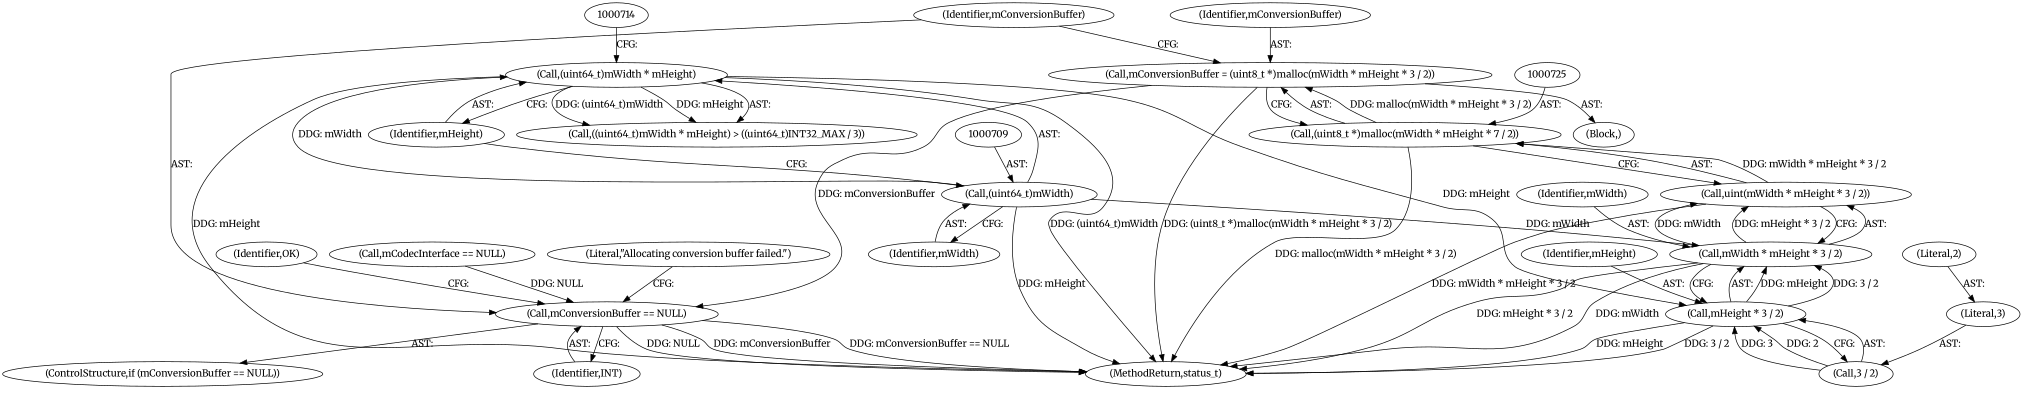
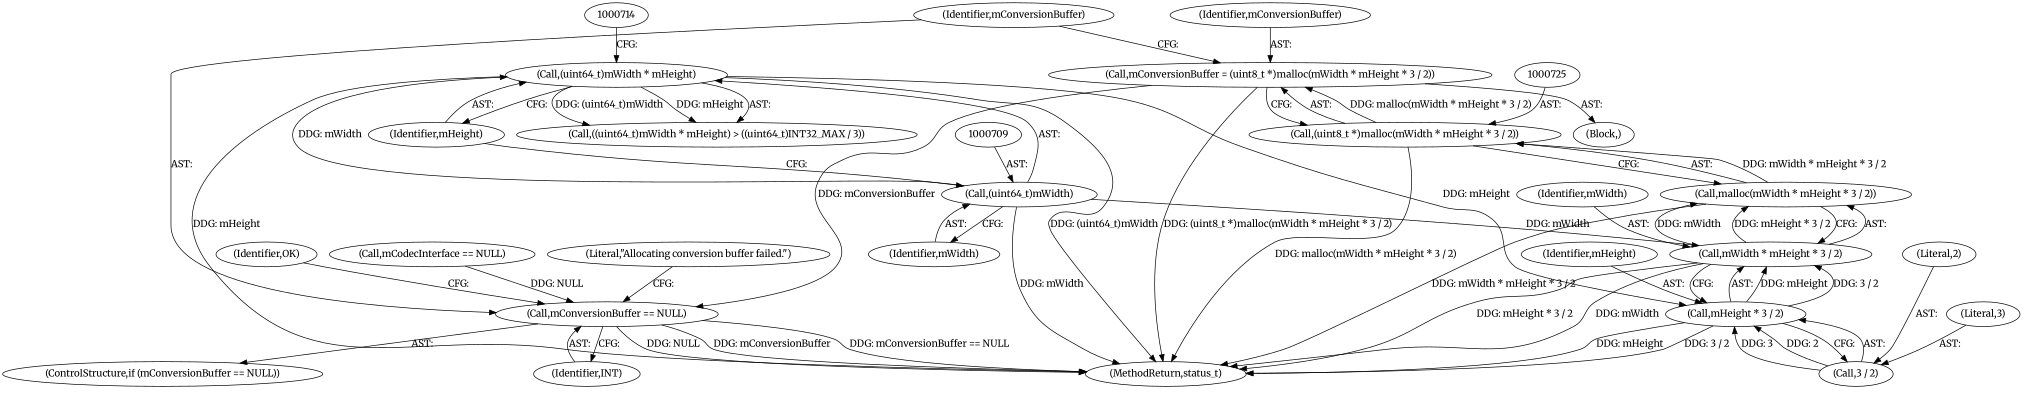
node "(Call,(uint8_t *)malloc(mWidth * mHeight * 7 / 2))": label "(Call,(uint8_t *)malloc(mWidth * mHeight * 7 / 2))" -> "(Call,(uint8_t *)malloc(mWidth * mHeight * 3 / 2))"
node "(Call,uint(mWidth * mHeight * 3 / 2))": label "(Call,uint(mWidth * mHeight * 3 / 2))" -> "(Call,malloc(mWidth * mHeight * 3 / 2))"
edge "(Literal,2)" -> "(Literal,3)": now "(Literal,2)" -> "(Call,3 / 2)"
edge "(Call,(uint64_t)mWidth)" -> "(MethodReturn,status_t)": label "DDG: mHeight" -> "DDG: mWidth"
